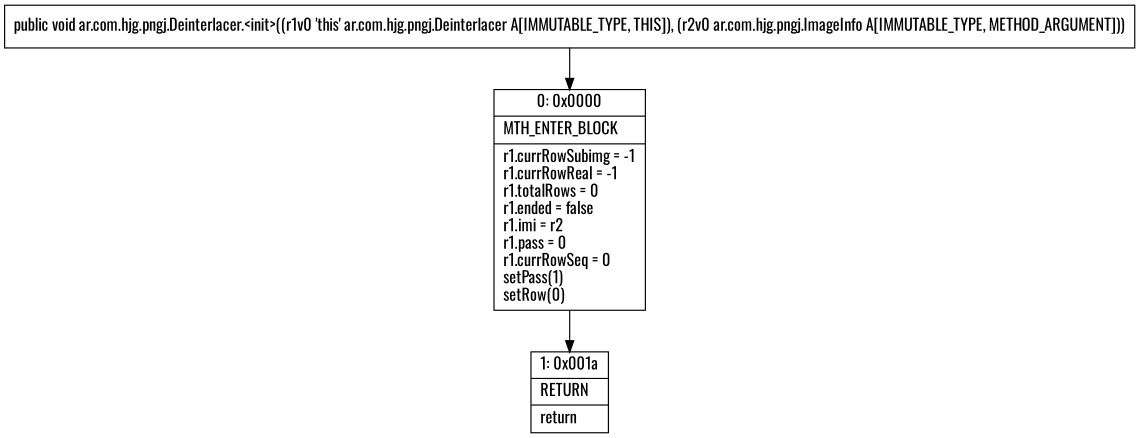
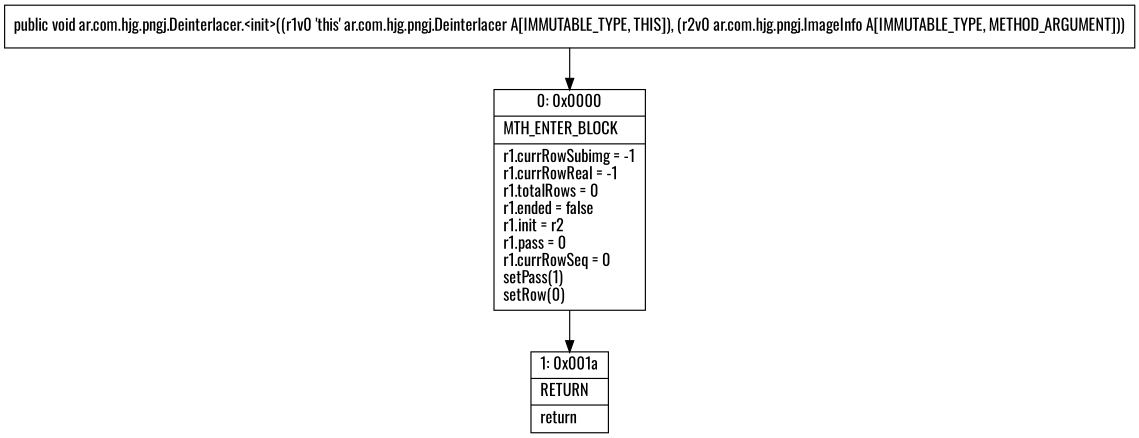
node "0: 0x0000": text "r1.imi = r2" -> "r1.init = r2"
